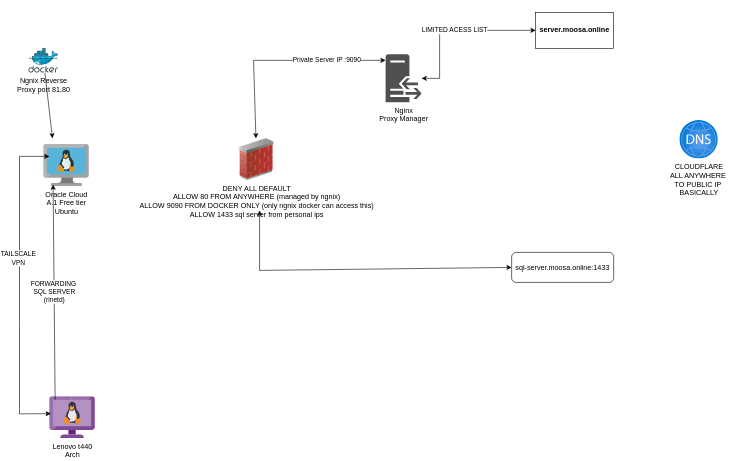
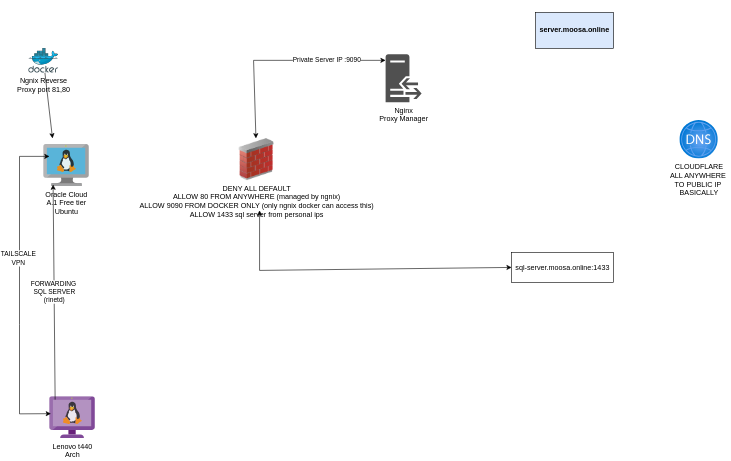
edge "server.moosa.online" -- "Nginx Proxy Manager": removed, label "LIMITED ACESS LIST"
node "server.moosa.online": fillcolor #ffffff -> #dae8fc
node "sql-server.moosa.online:1433": shape rounded rectangle -> rectangle
